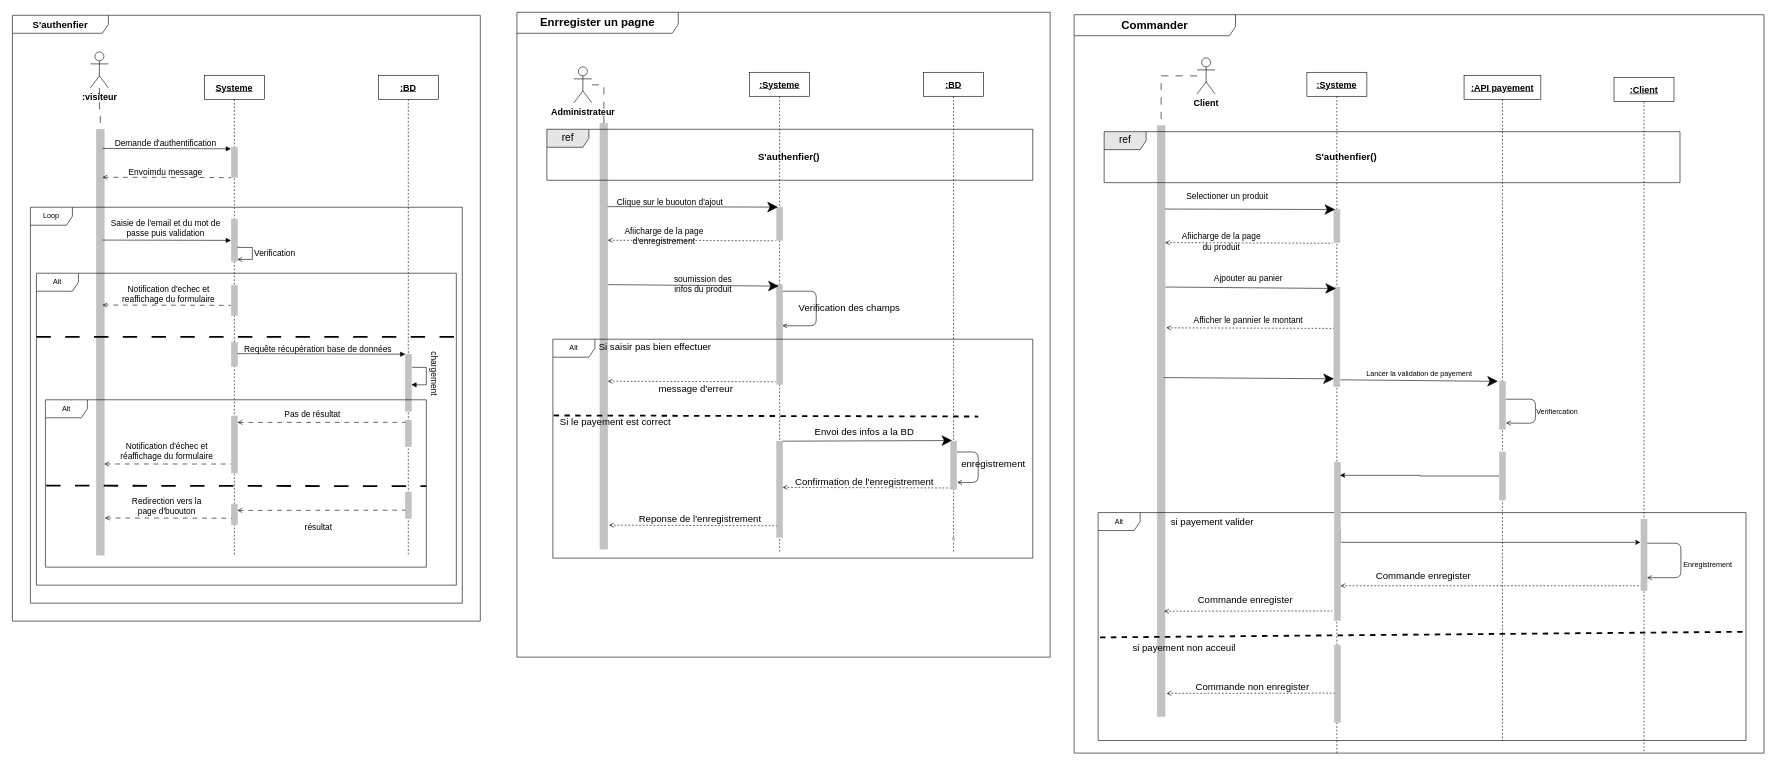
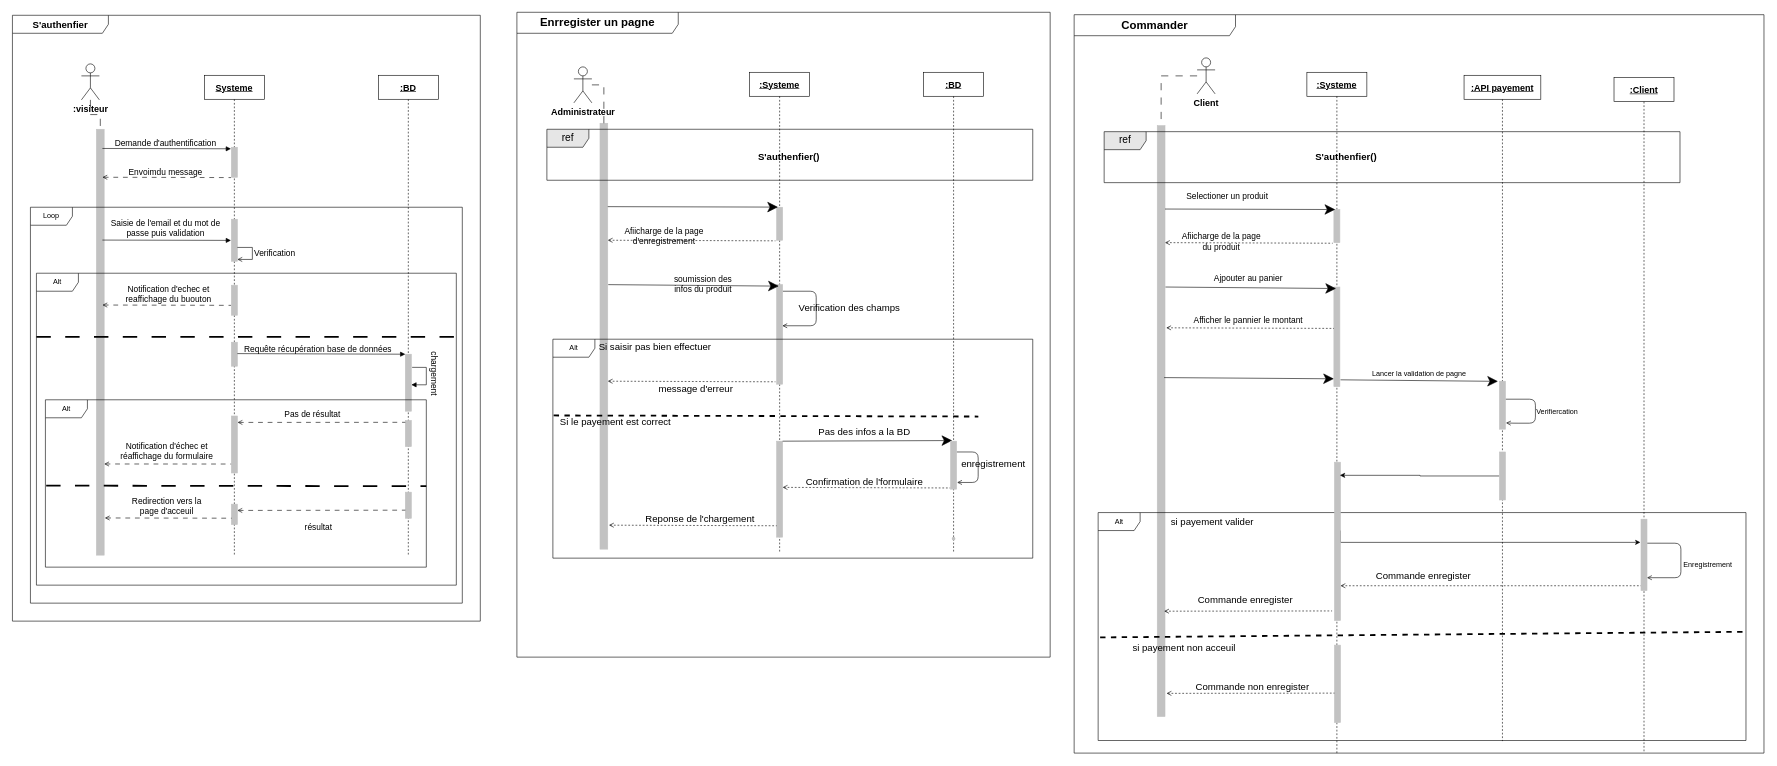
node ":visiteur": moved (99, 70) -> (90, 82)
node "Clique sur le buouton d'ajout": removed
node "Notification d'echec et reaffichage du formulaire": label "Notification d'echec et reaffichage du formulaire" -> "Notification d'echec et reaffichage du buouton"
node "Lancer la validation de payement": label "Lancer la validation de payement" -> "Lancer la validation de pagne"
node "Envoi des infos a la BD": label "Envoi des infos a la BD" -> "Pas des infos a la BD"
node "Confirmation de l'enregistrement": label "Confirmation de l'enregistrement" -> "Confirmation de l'formulaire"
node "Redirection vers la page d'buouton": label "Redirection vers la page d'buouton" -> "Redirection vers la page d'acceuil"
node "Reponse de l'enregistrement": label "Reponse de l'enregistrement" -> "Reponse de l'chargement"
